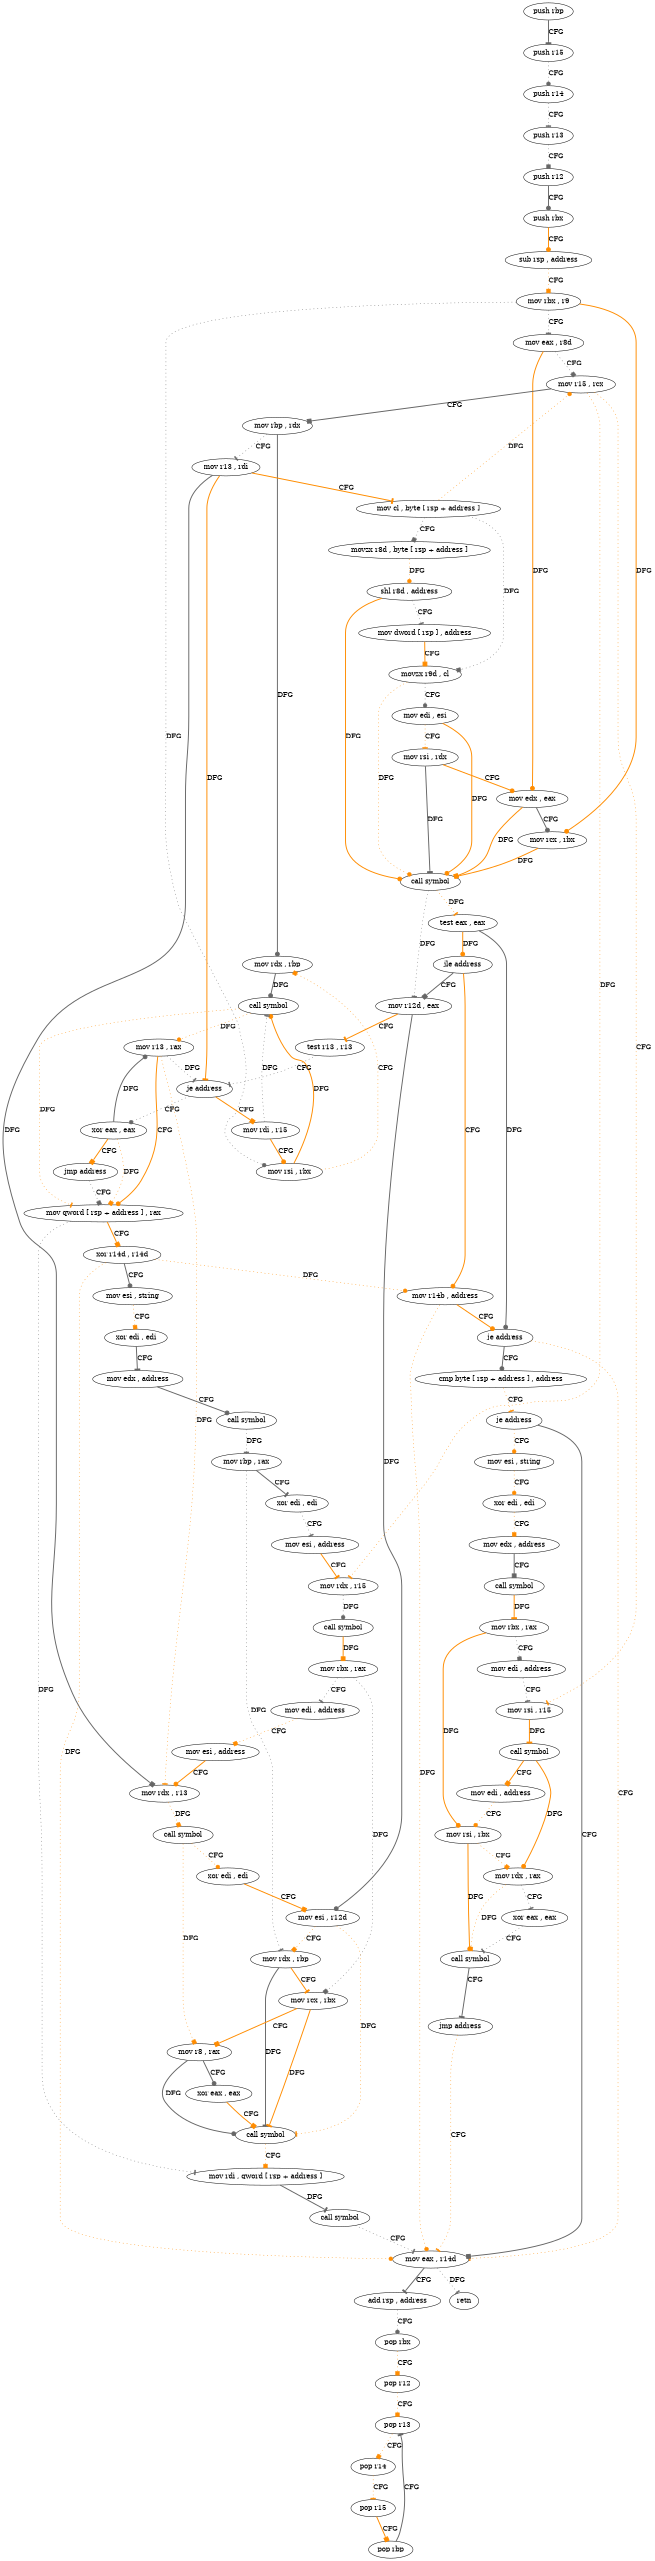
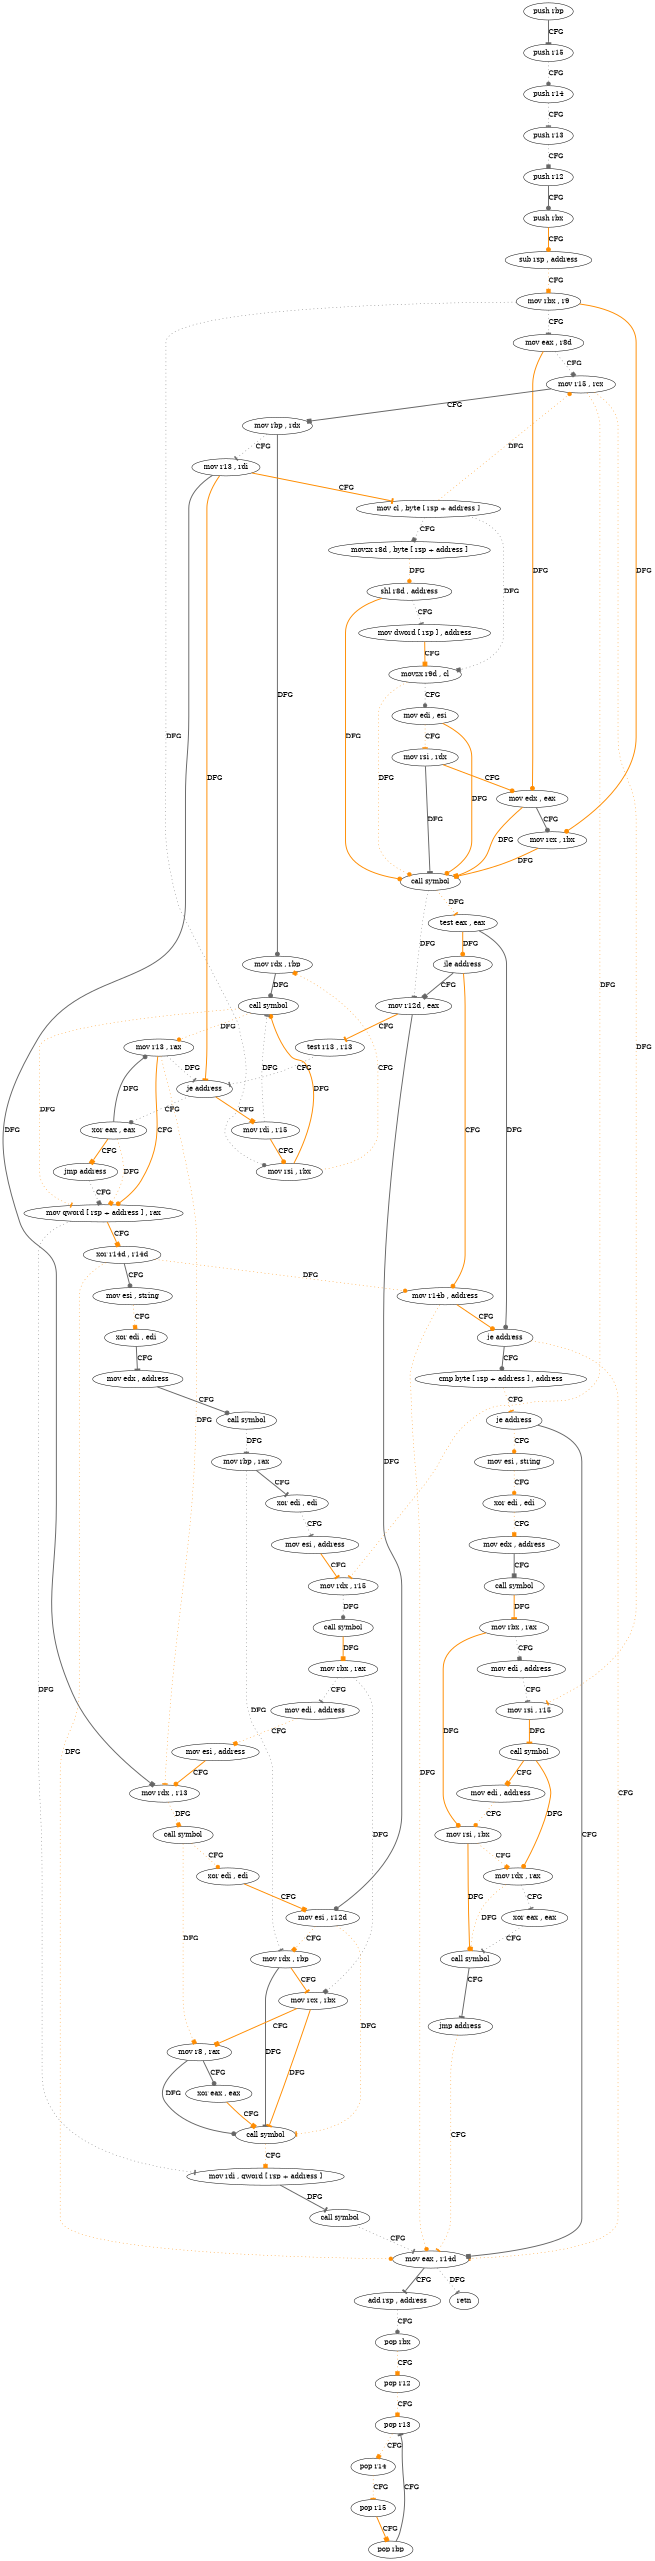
edge "mov r15 , rcx" -> "mov rsi , r15": label "CFG" -> "DFG"
